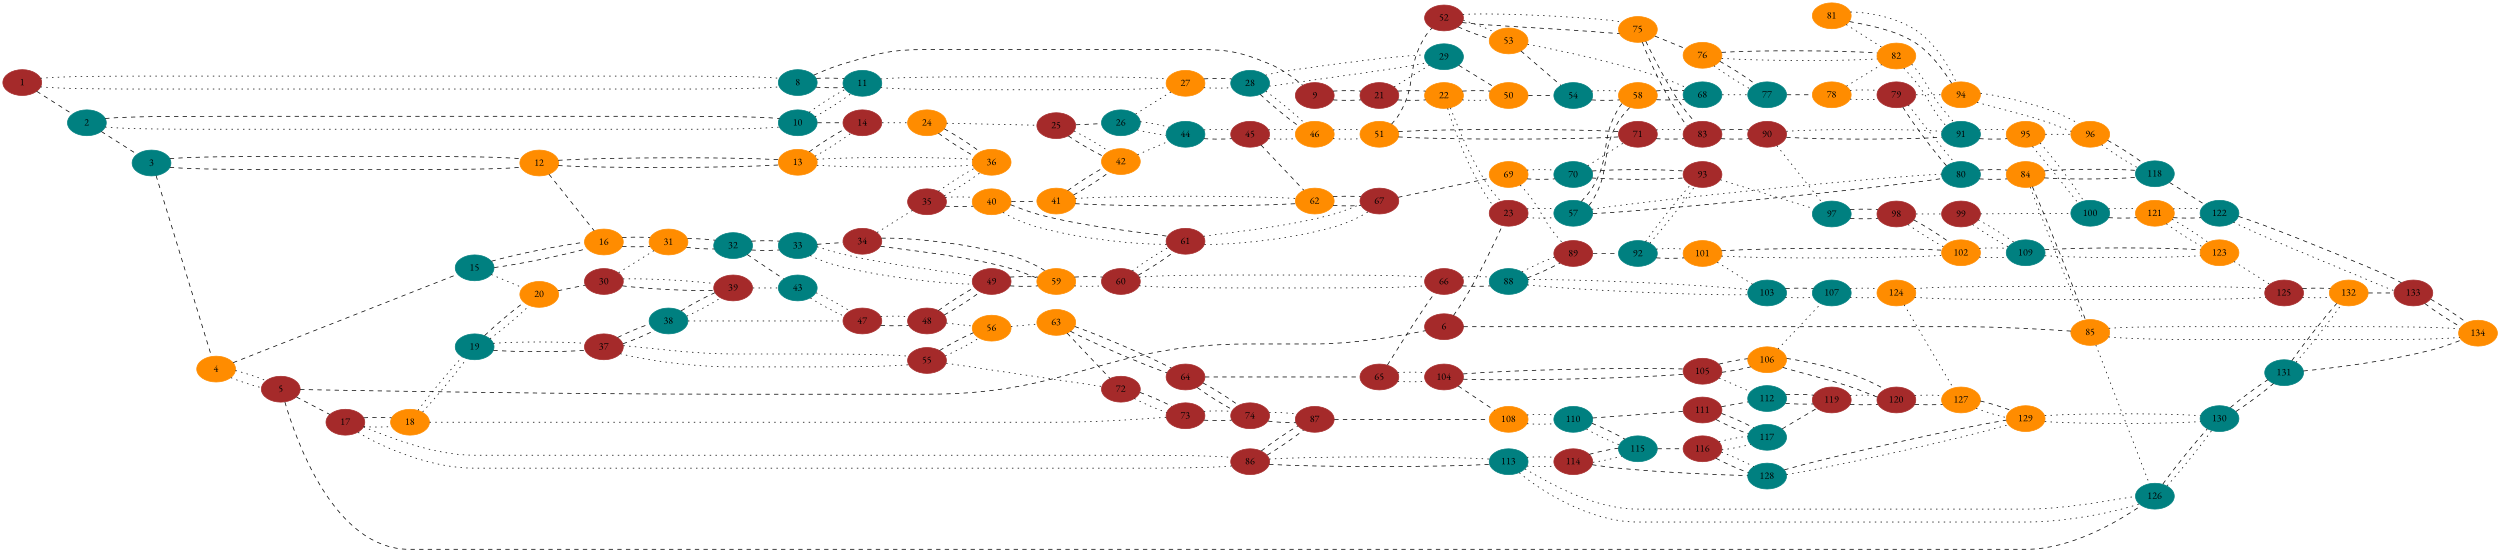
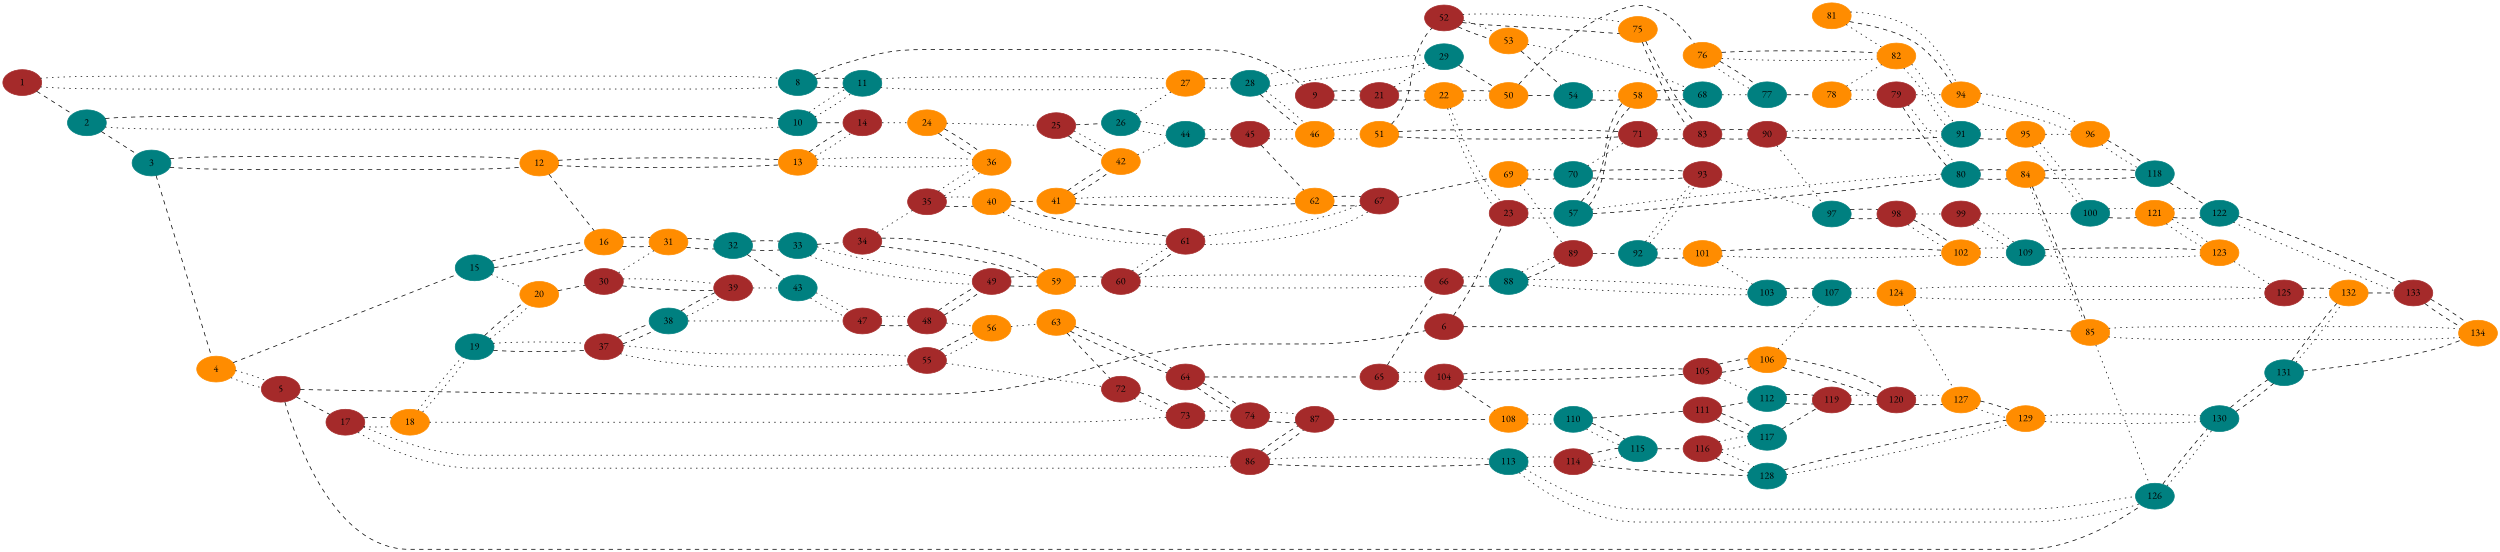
edge "75" -- "76": now "50" -- "76"
